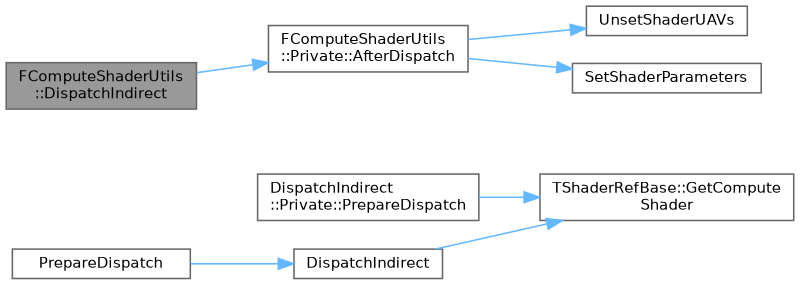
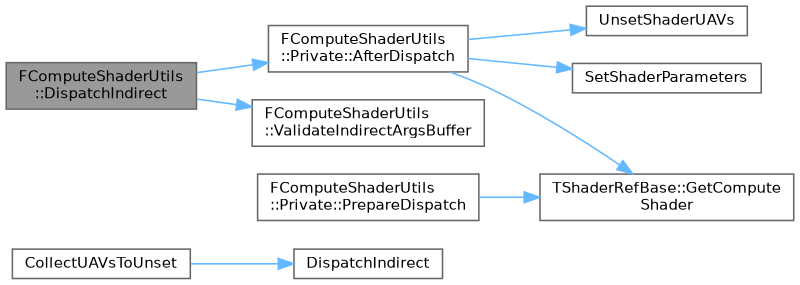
node "FComputeShaderUtils ::ValidateIndirectArgsBuffer": added
node "DispatchIndirect ::Private::PrepareDispatch": label "DispatchIndirect ::Private::PrepareDispatch" -> "FComputeShaderUtils ::Private::PrepareDispatch"
edge "DispatchIndirect" -> "TShaderRefBase::GetCompute Shader": now "FComputeShaderUtils ::Private::AfterDispatch" -> "TShaderRefBase::GetCompute Shader"
node "PrepareDispatch": label "PrepareDispatch" -> "CollectUAVsToUnset"
